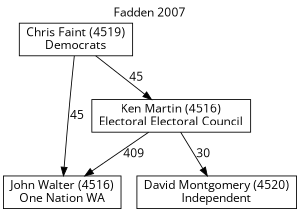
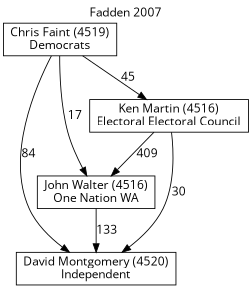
edge "Chris Faint (4519) Democrats" -> "John Walter (4516) One Nation WA": label "45" -> "17"
edge "Chris Faint (4519) Democrats" -> "David Montgomery (4520) Independent": added, label "84"
edge "John Walter (4516) One Nation WA" -> "David Montgomery (4520) Independent": added, label "133"
